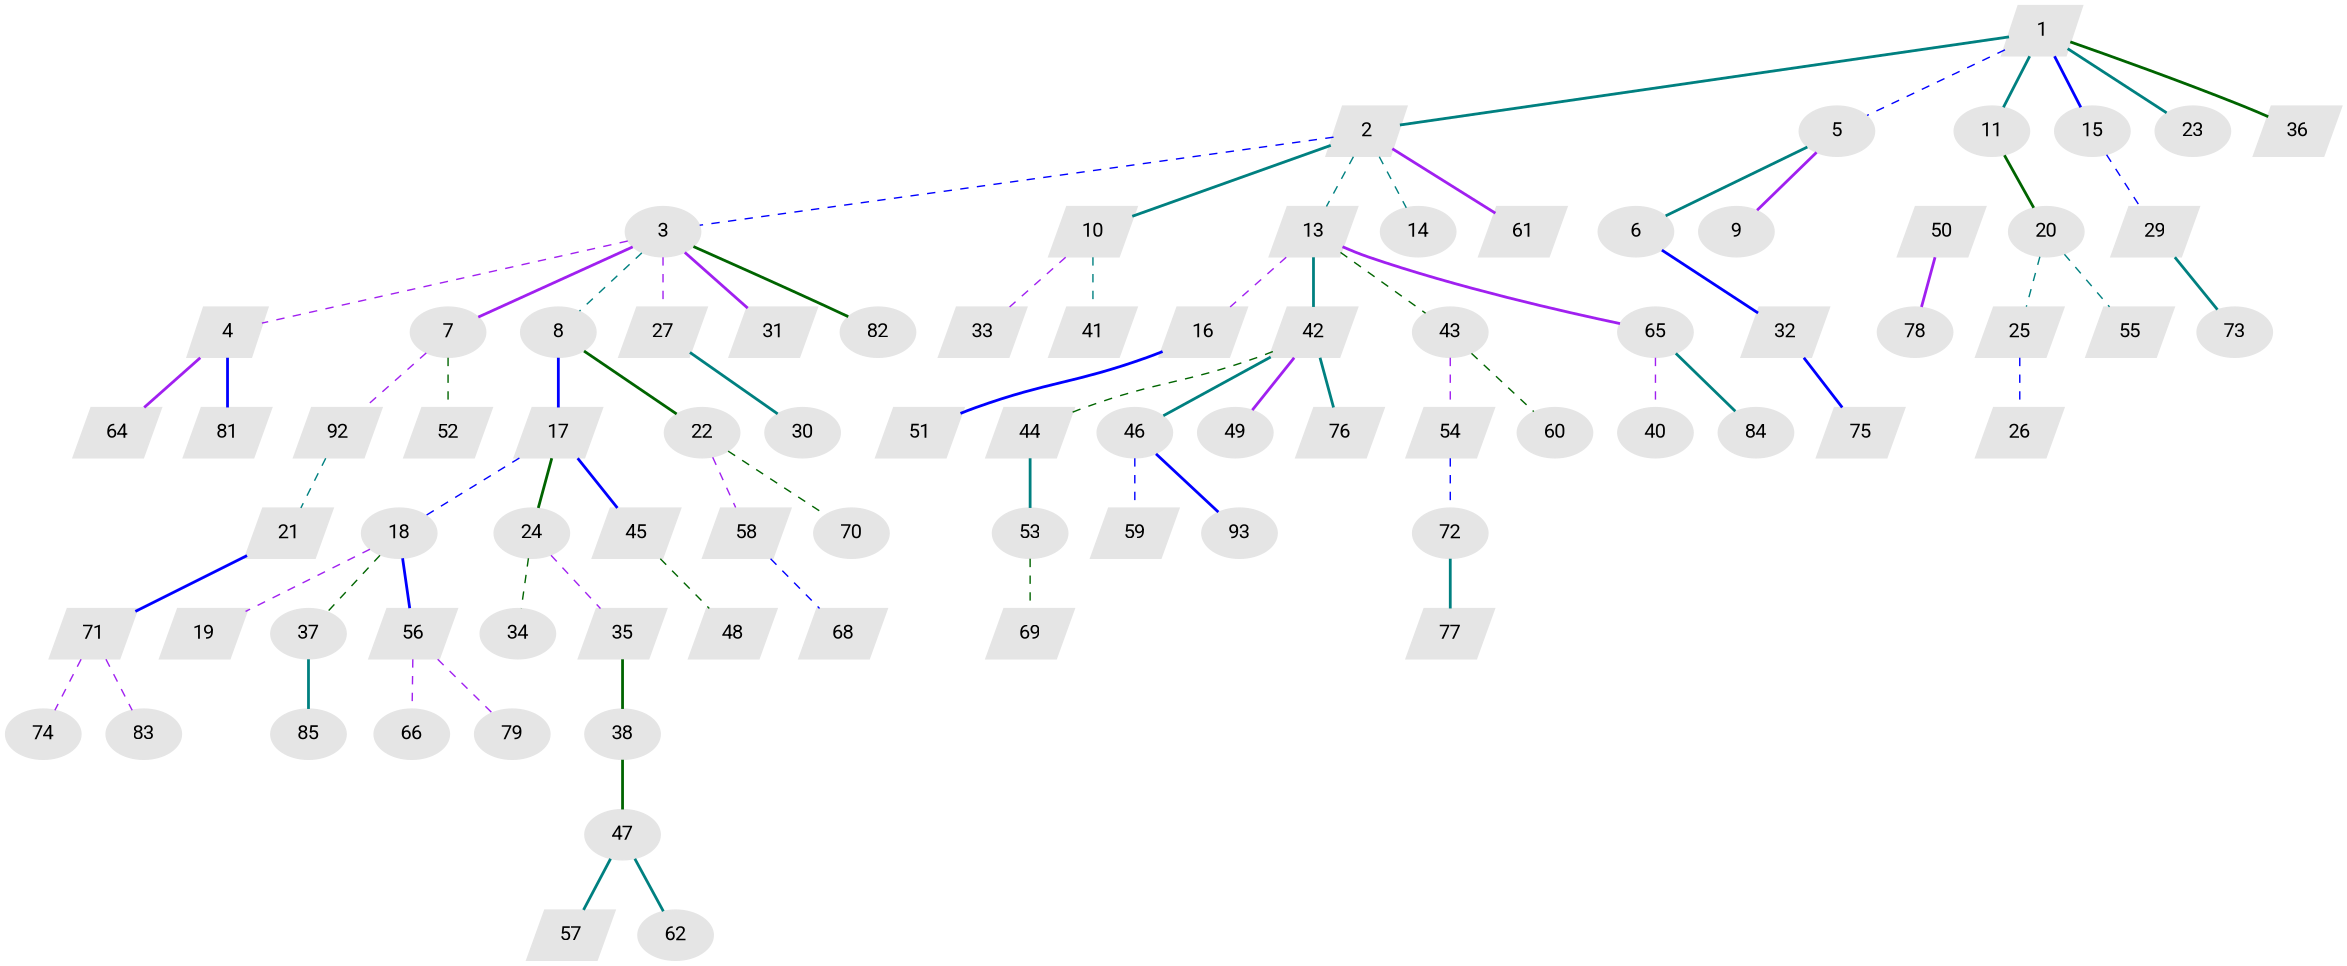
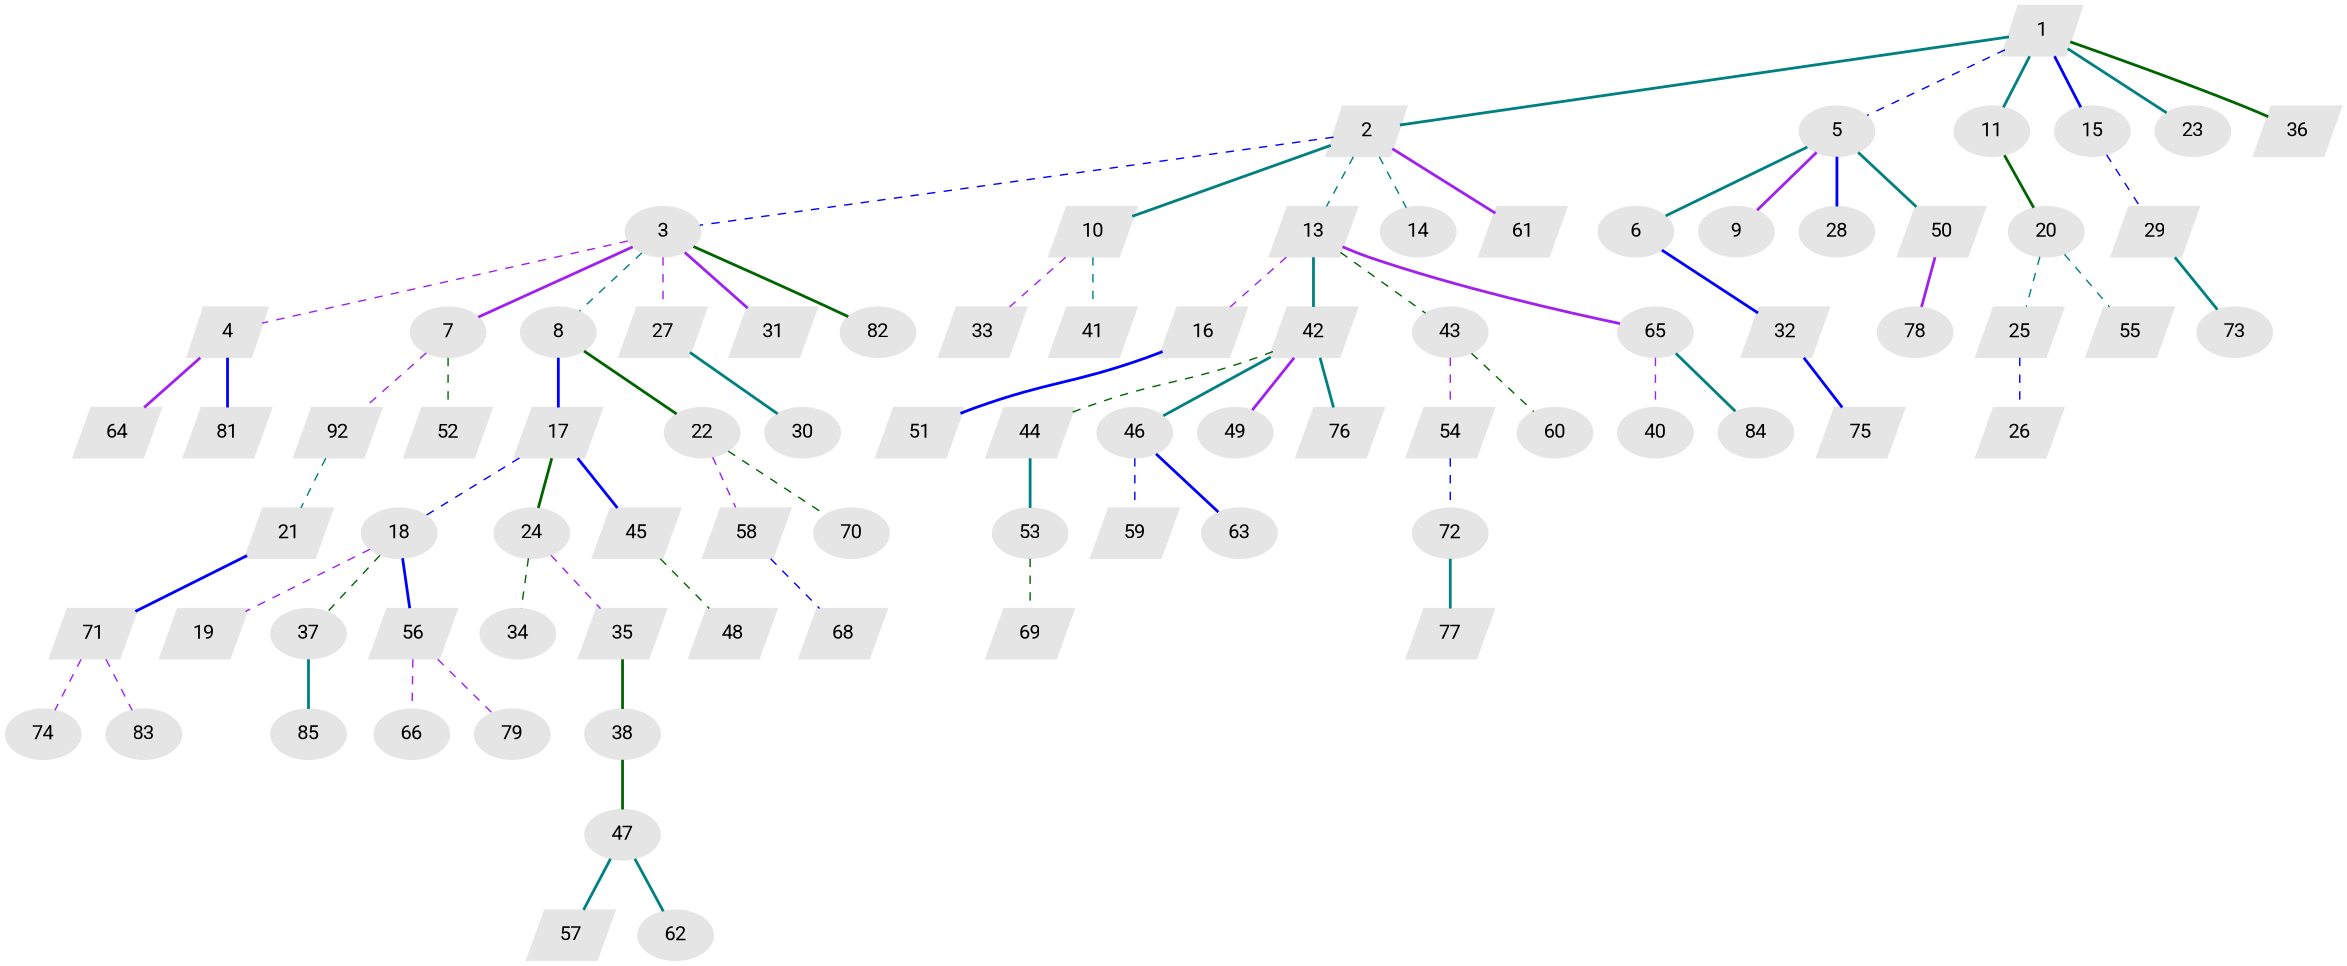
edge "5" -- "50": added
node "28": added
node "93": label "93" -> "63"
